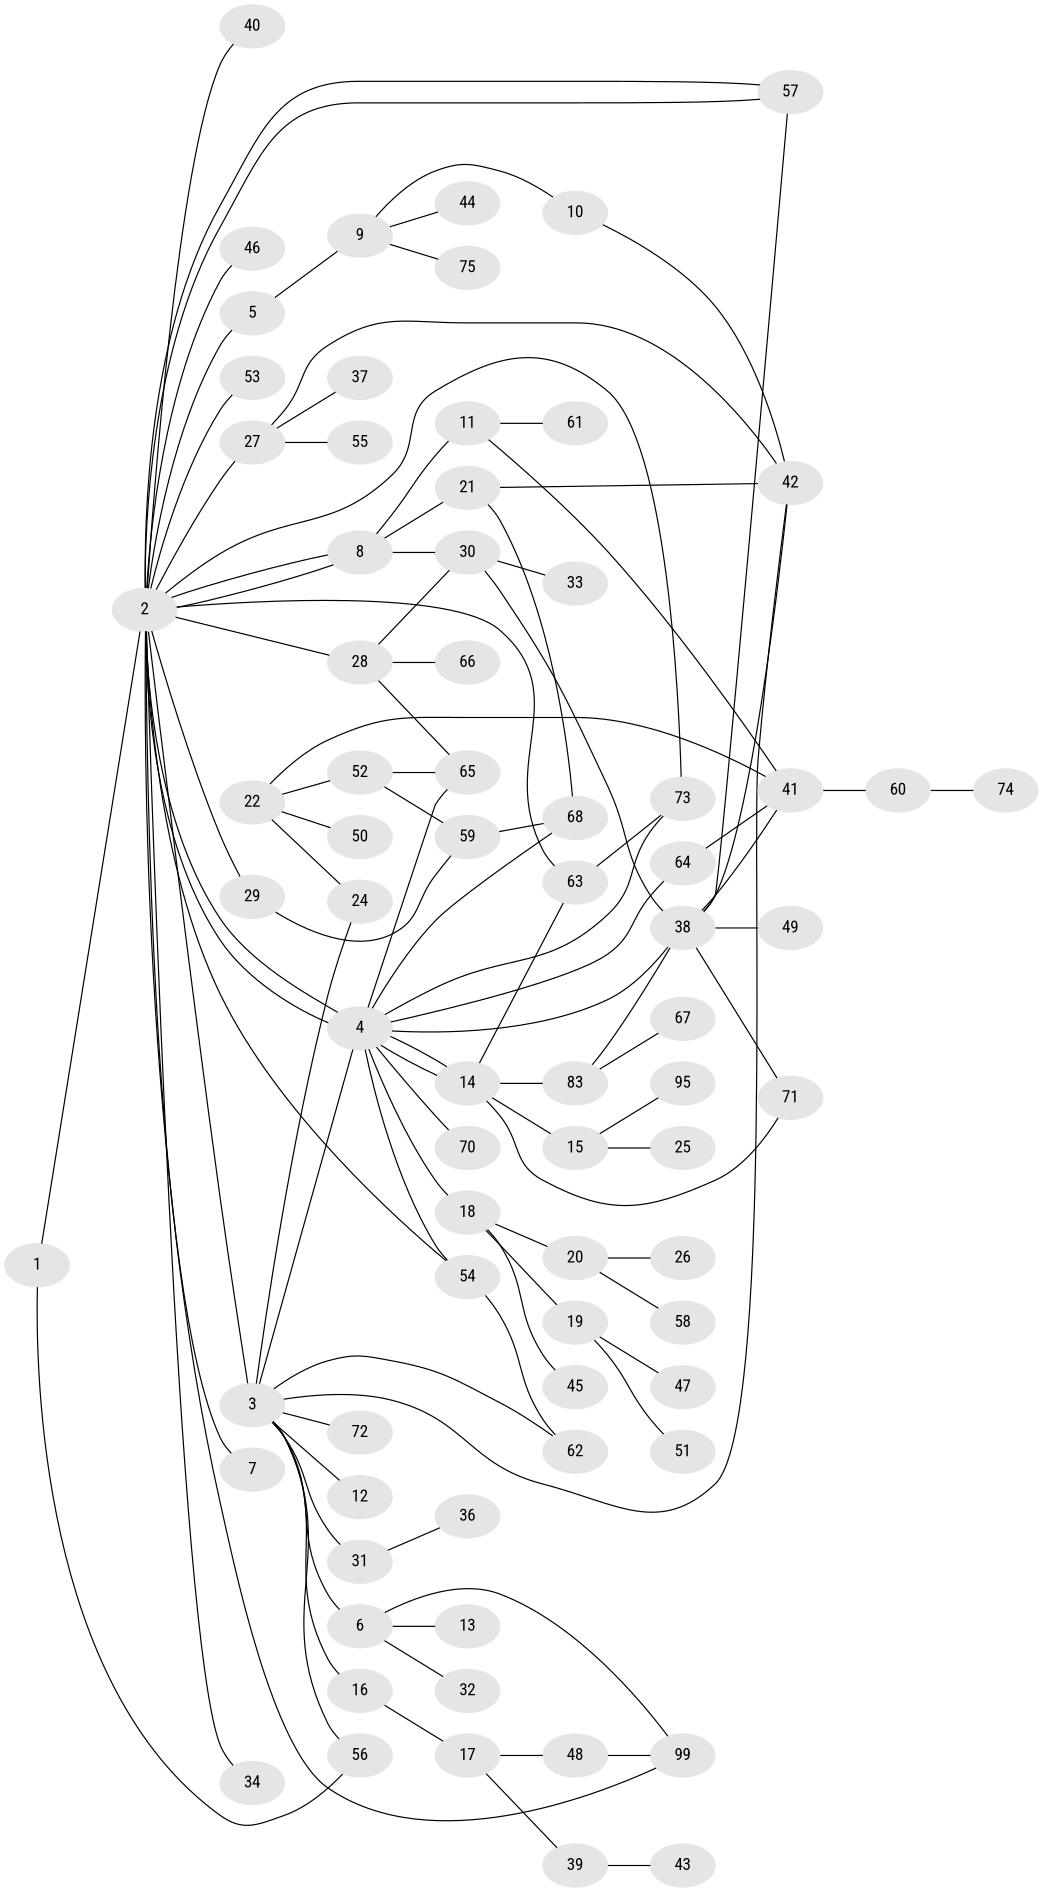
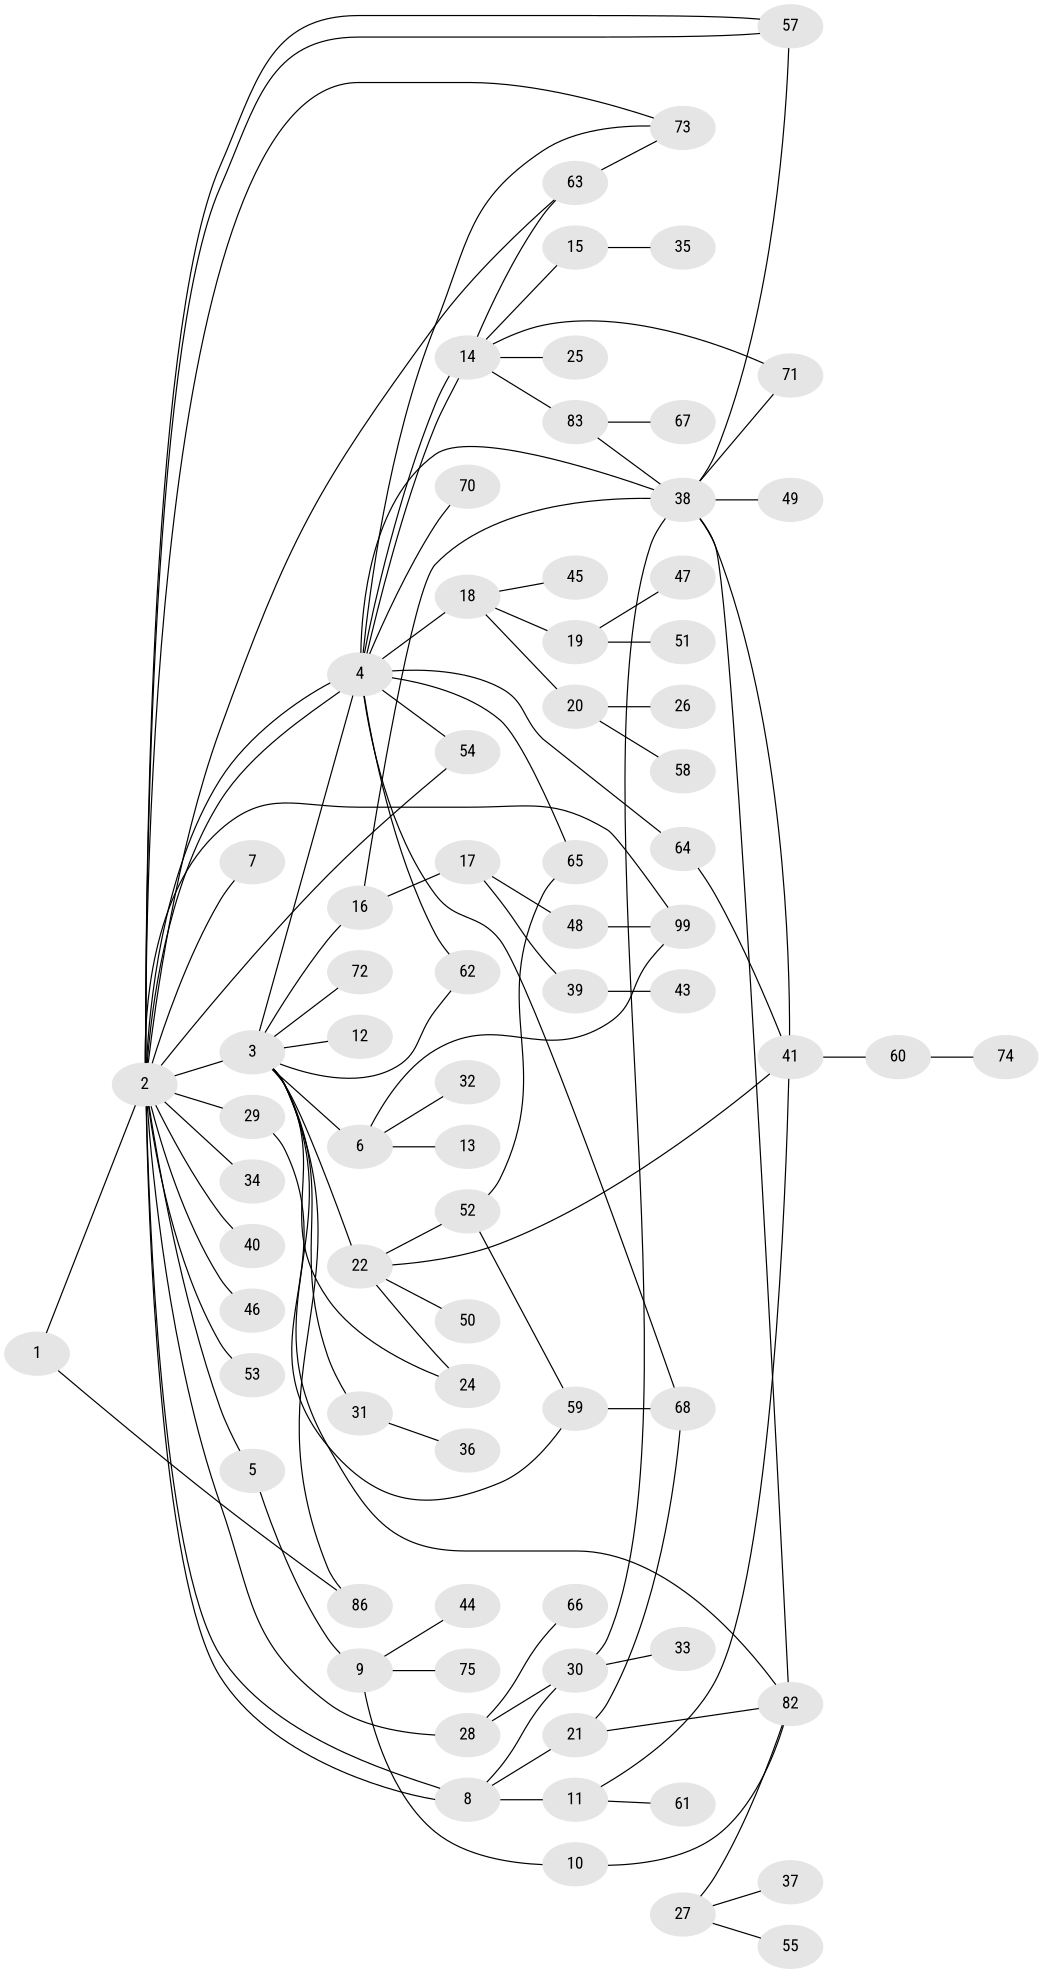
node "42": label "42" -> "82"
edge "27" -- "2": removed
edge "38" -- "16": added
edge "28" -- "65": removed
node "95": label "95" -> "35"
edge "15" -- "25": now "14" -- "25"
edge "3" -- "22": added
edge "54" -- "62": now "4" -- "62"
node "56": label "56" -> "86"
